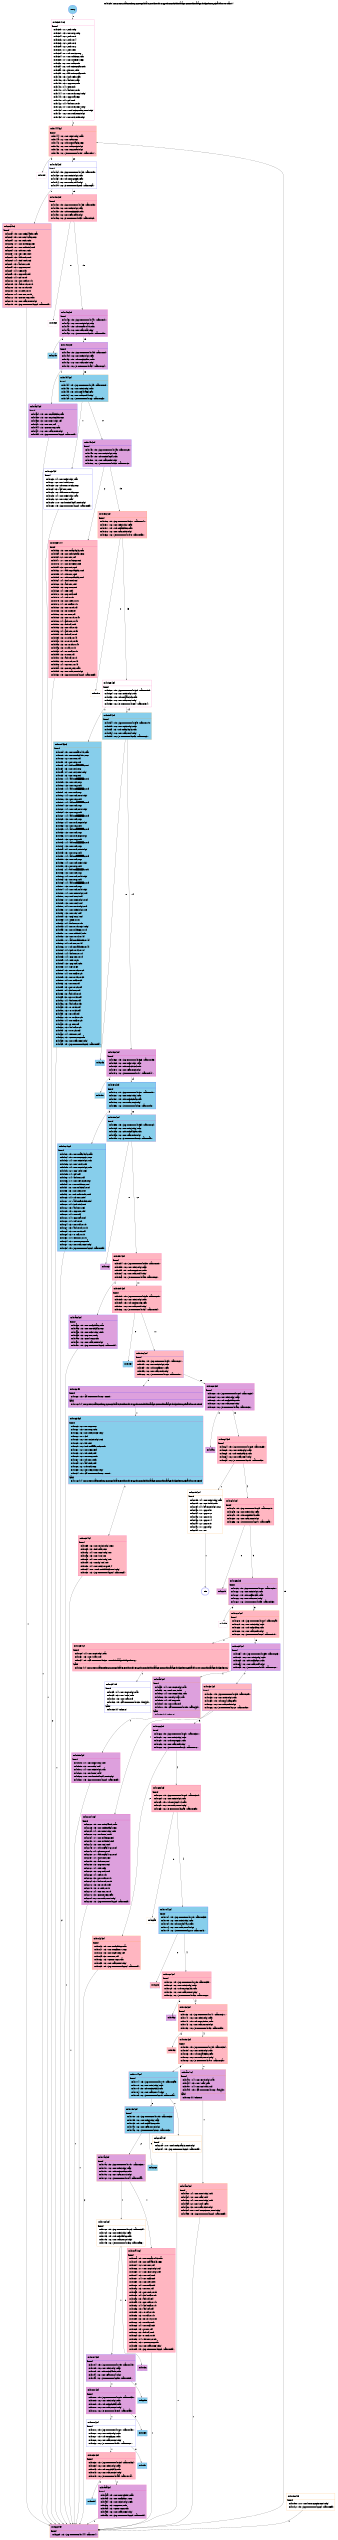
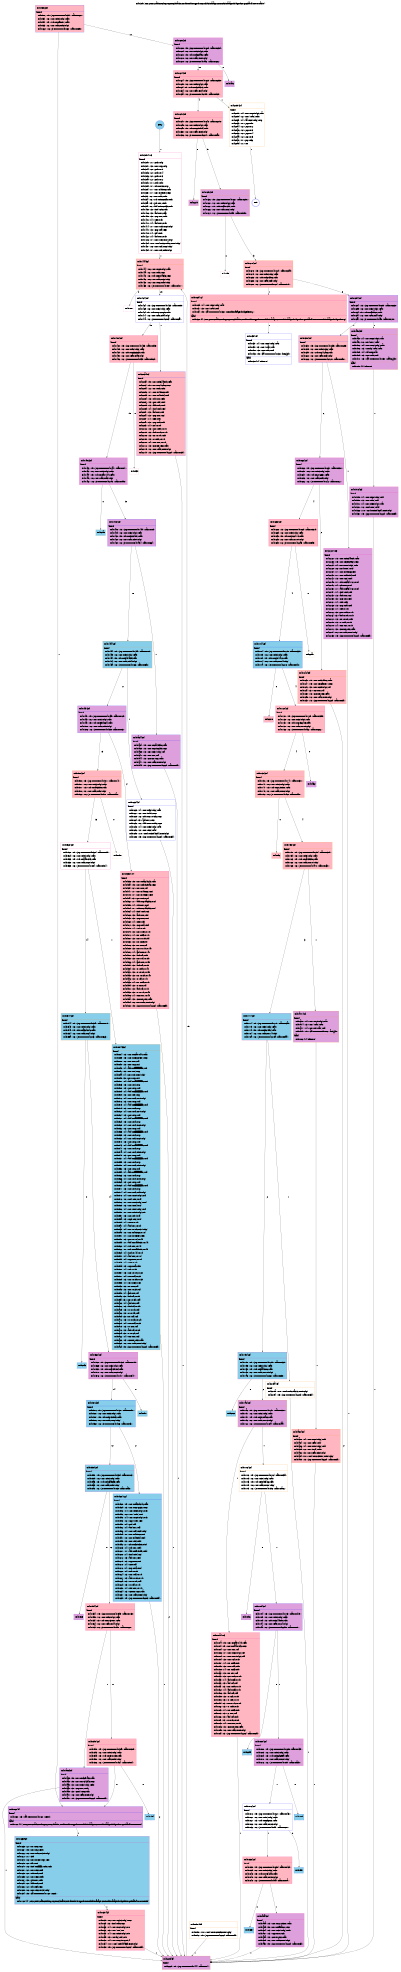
edge "0x4015d0 [28]" -> "0x4015ec [28]": now "0x4015d0 [28]" -> "0x401c60 [5]"
